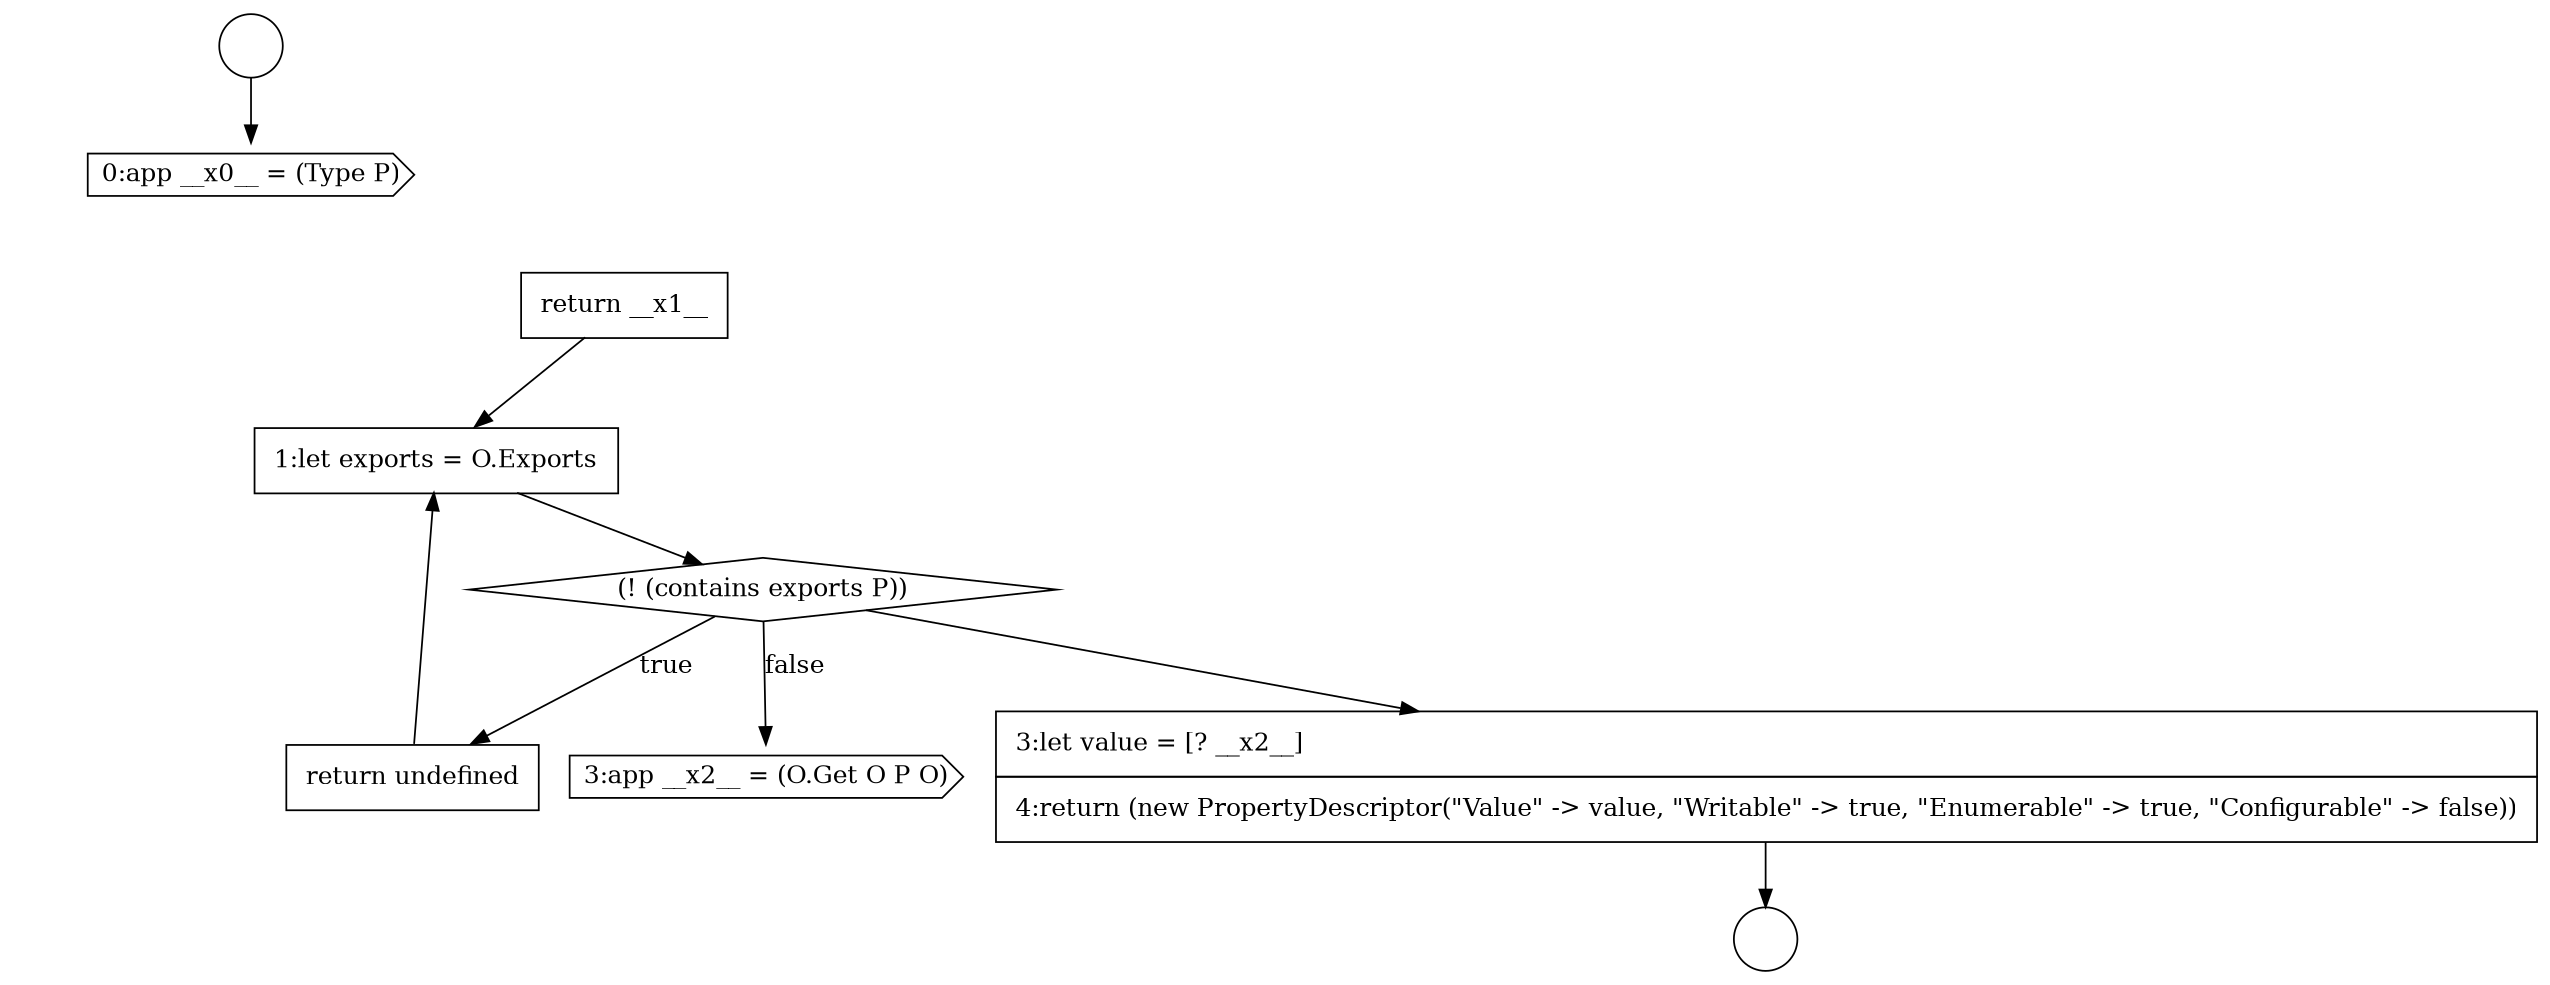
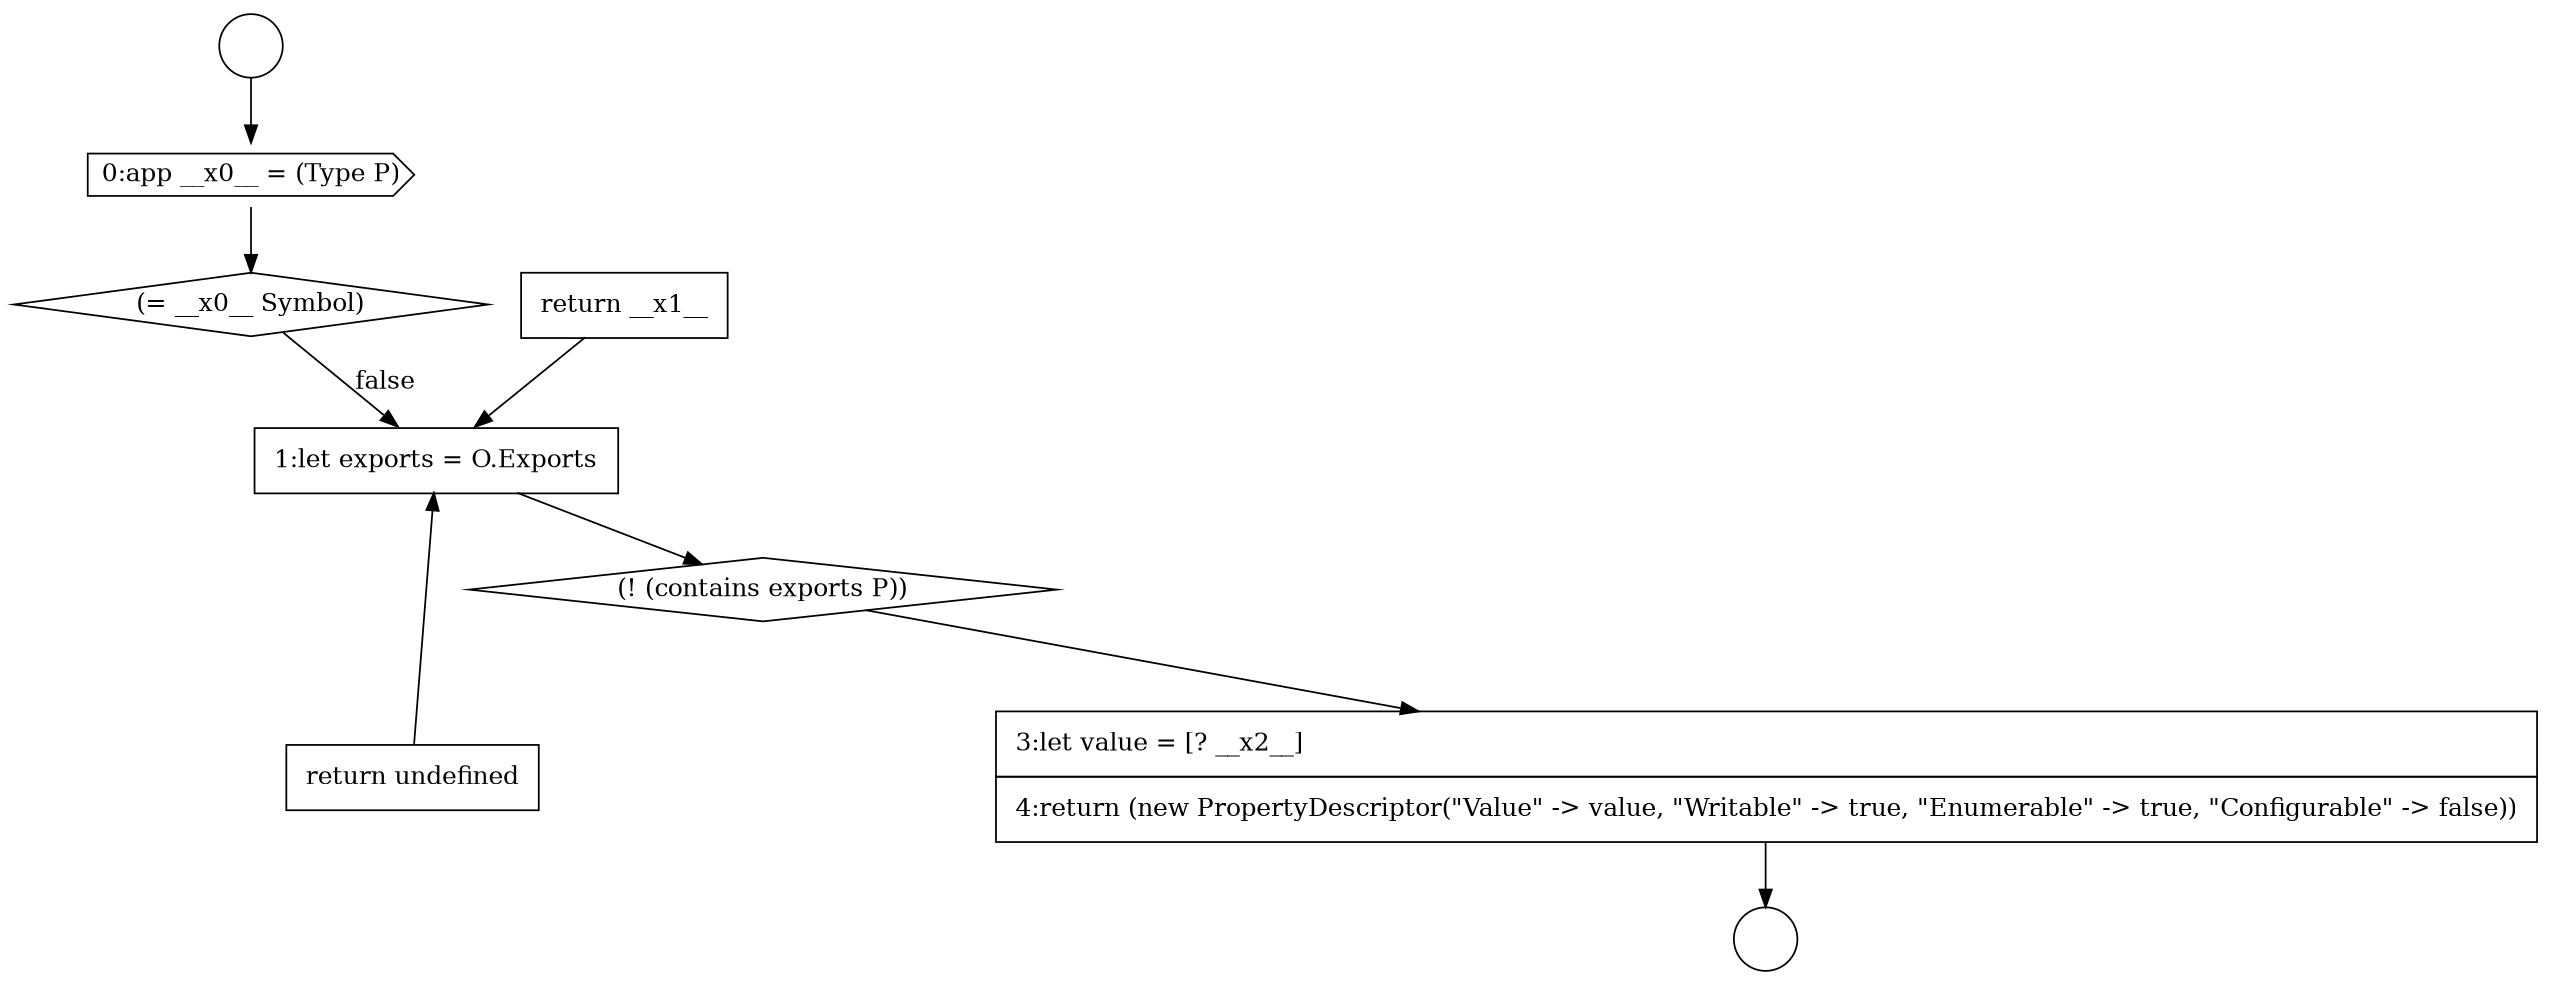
node "(= __x0__ Symbol)": added
edge "(! (contains exports P))" -> "return undefined": removed, label "true"
node "3:app __x2__ = (O.Get O P O)": removed
